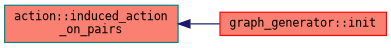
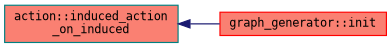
node "action::induced_action _on_pairs": label "action::induced_action _on_pairs" -> "action::induced_action _on_induced"
